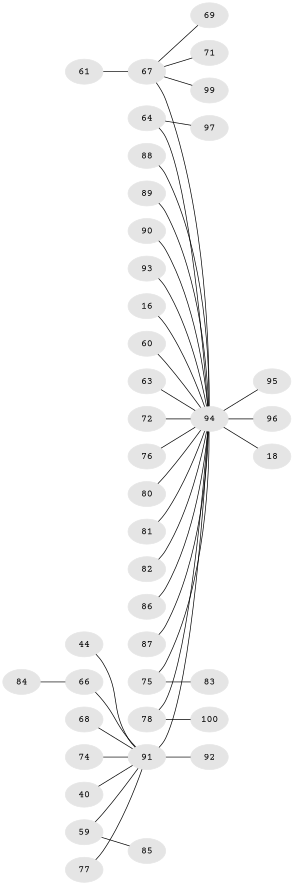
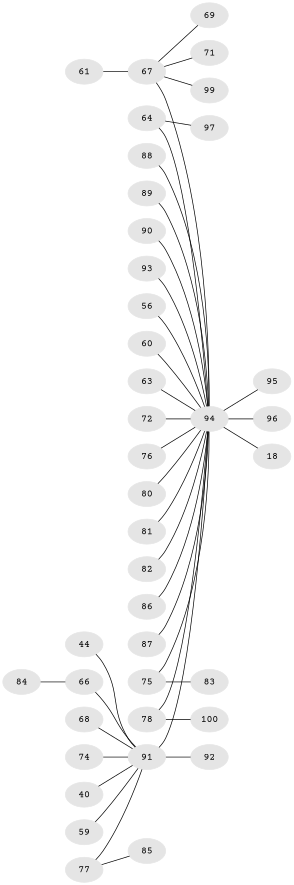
node "16": label "16" -> "56"
edge "59" -- "85": now "77" -- "85"
